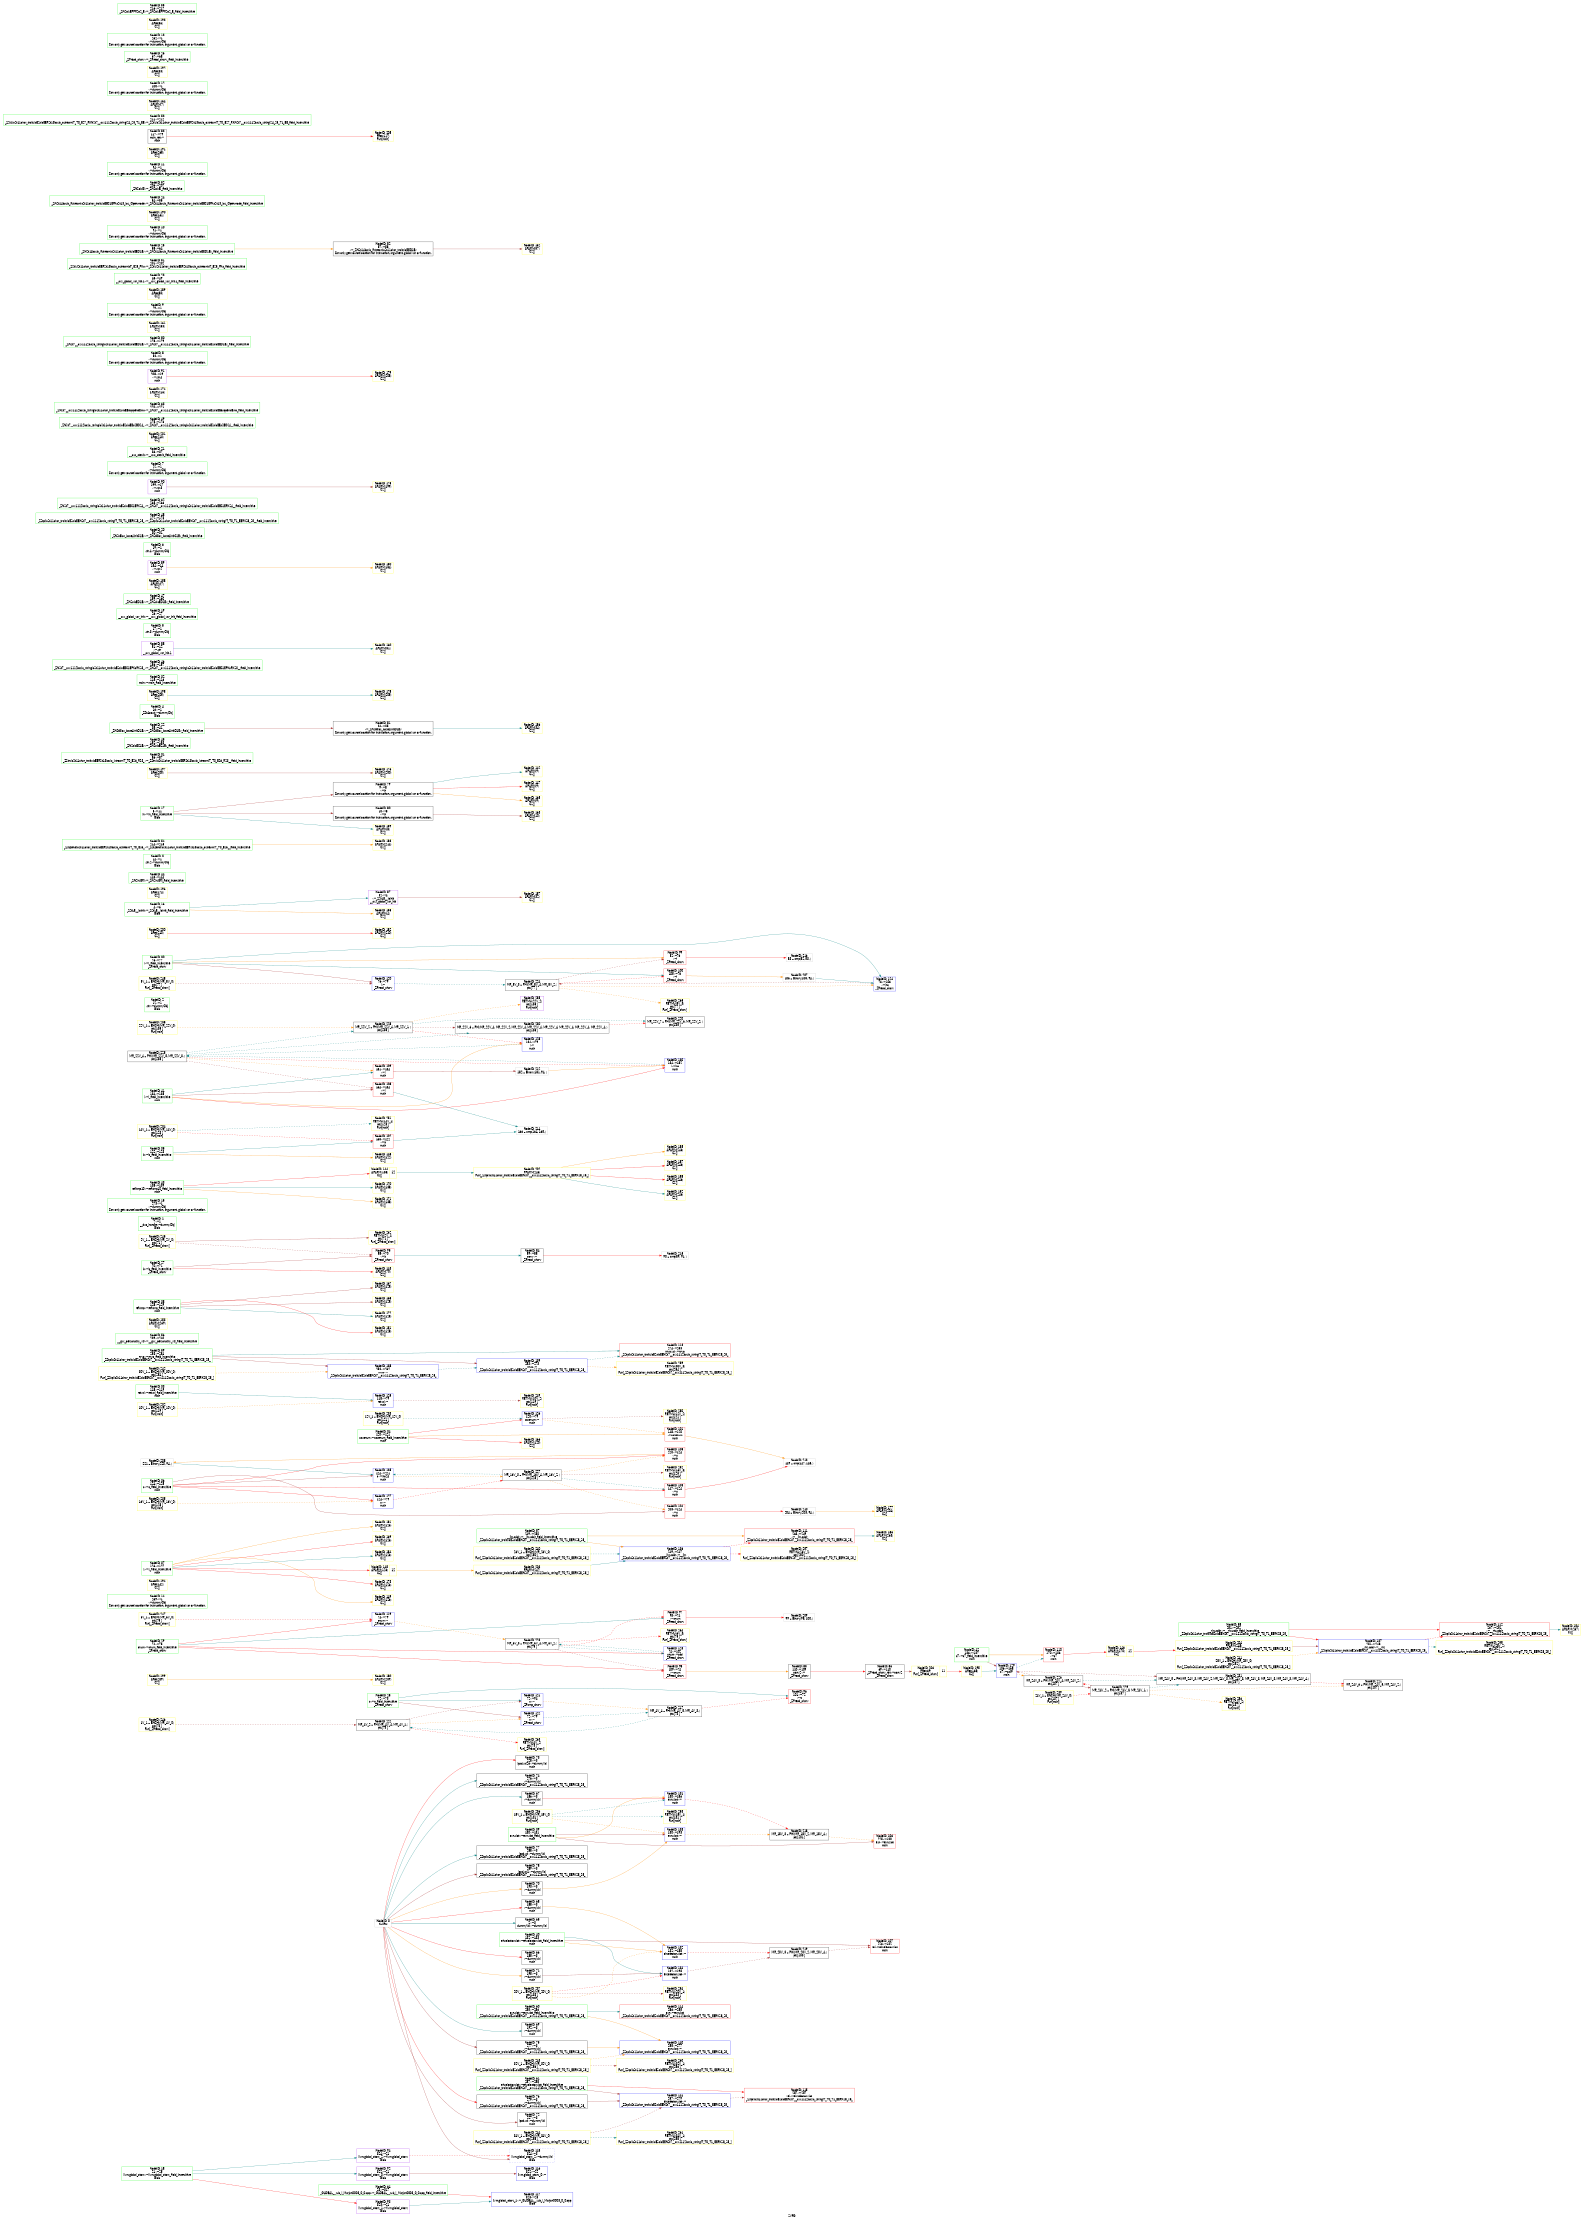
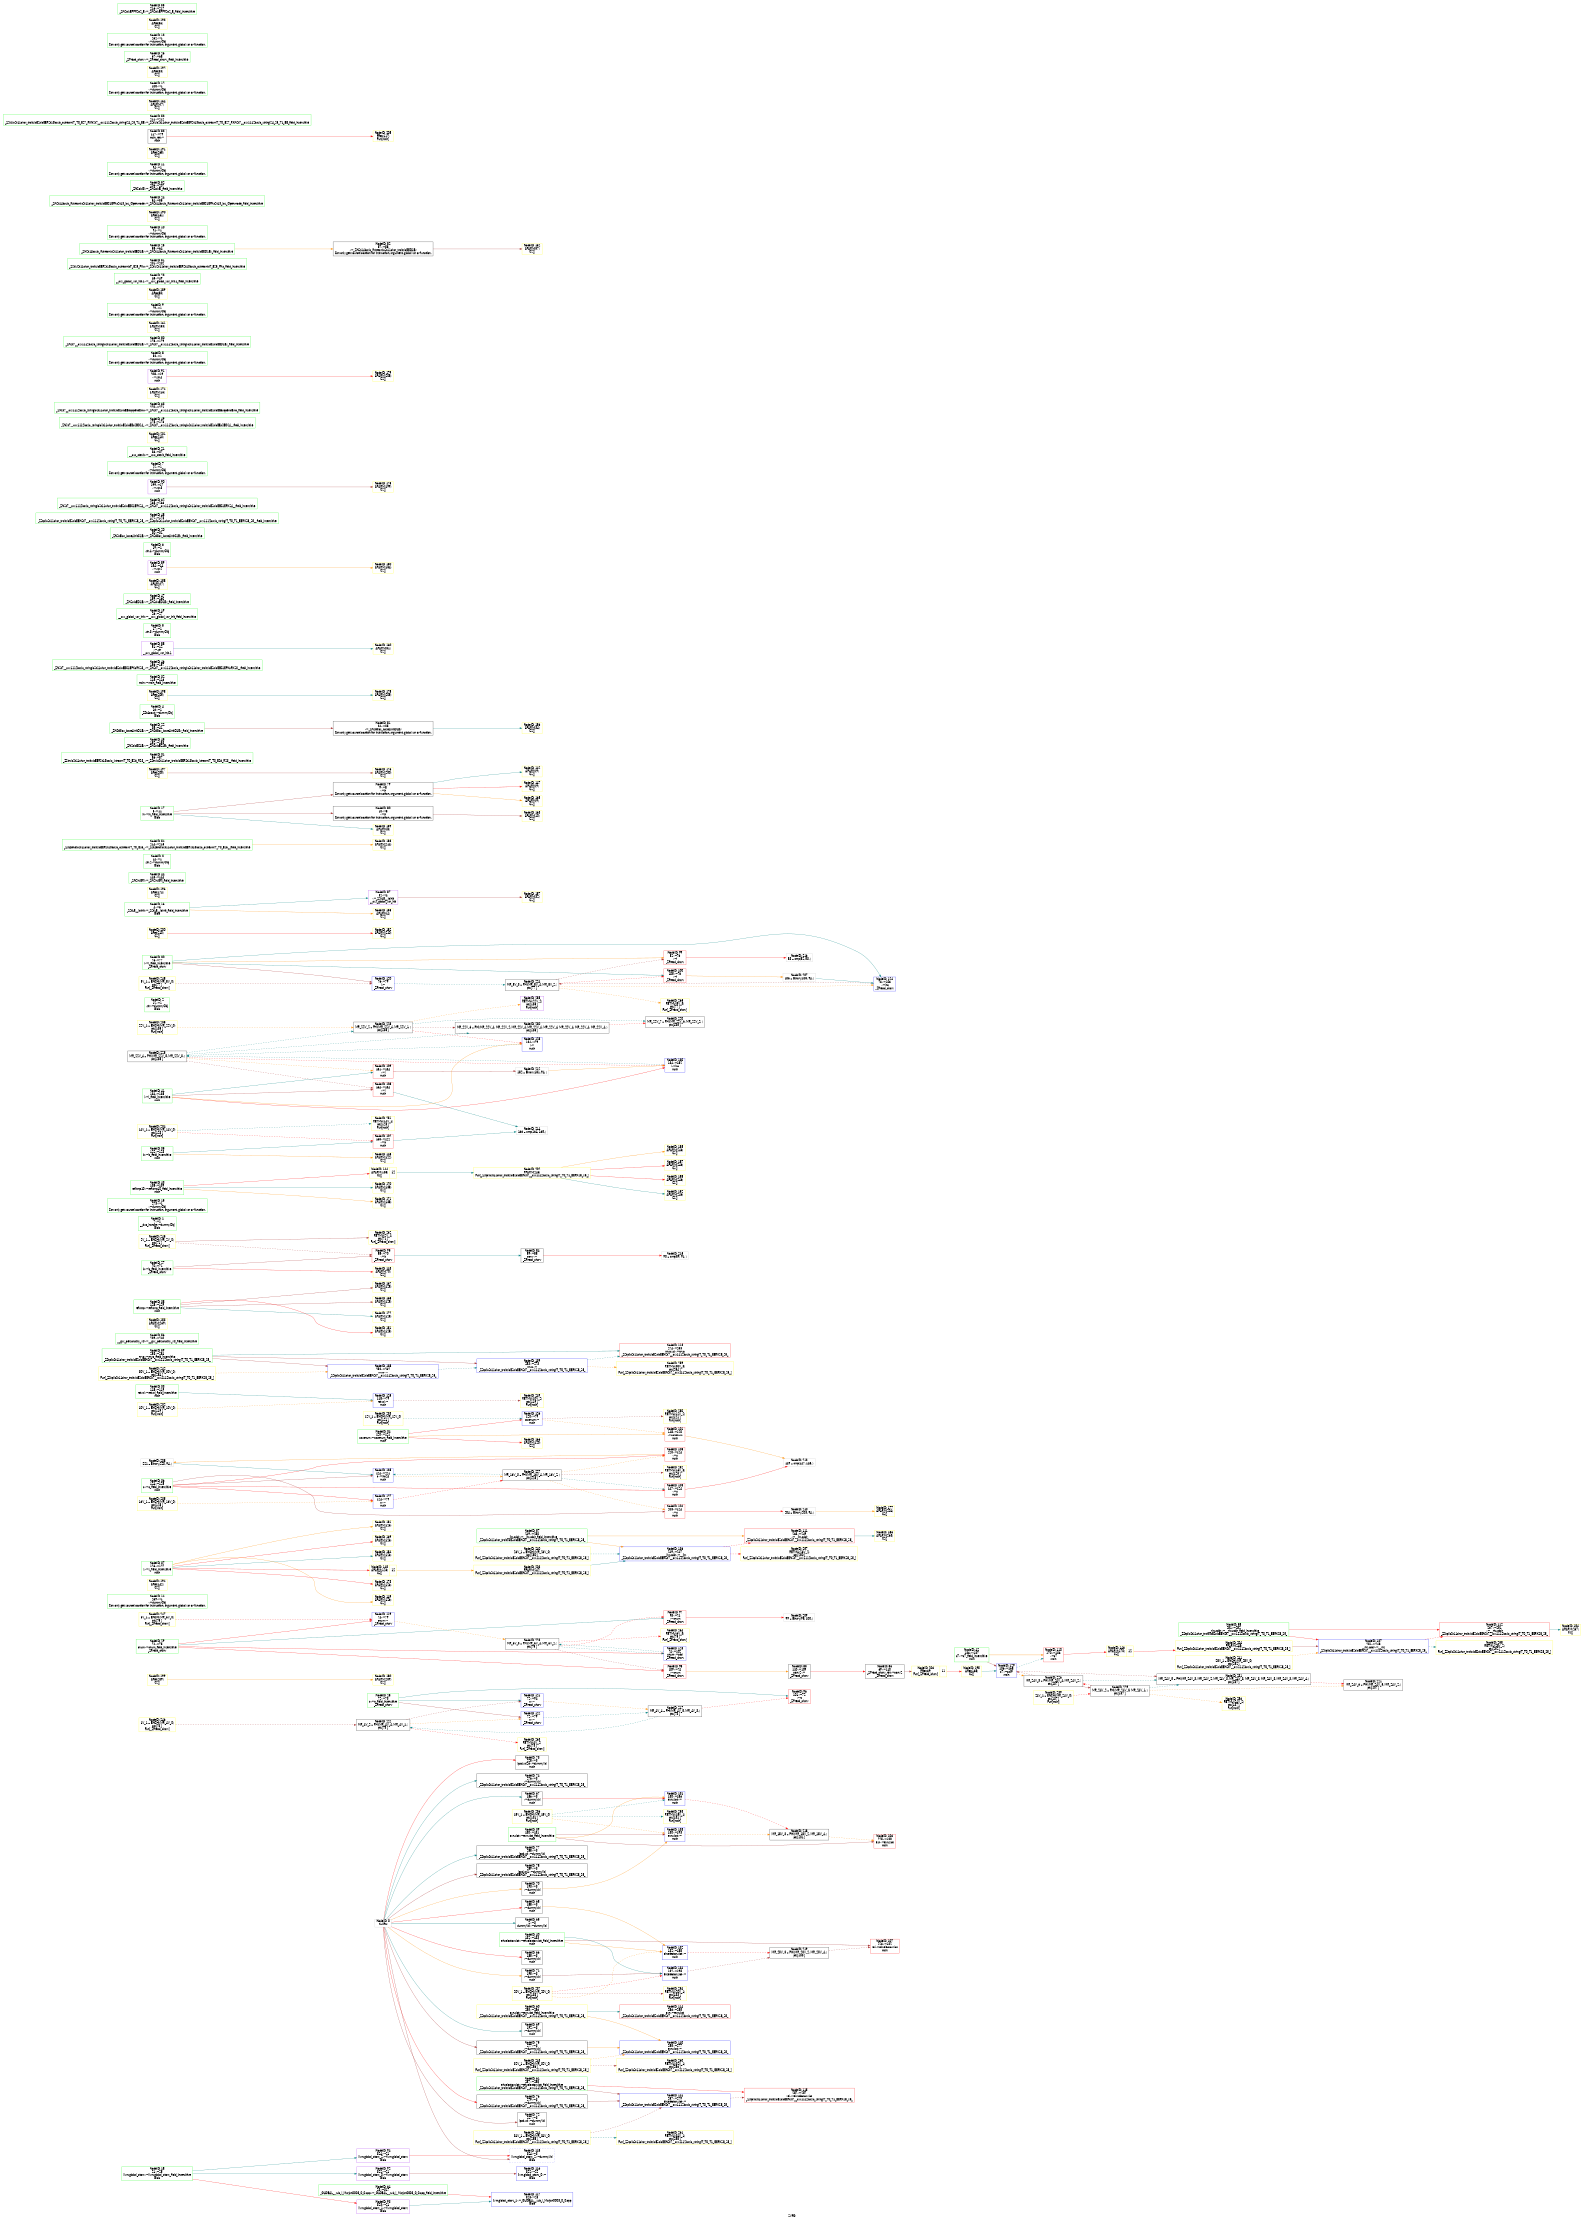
node "NodeID: 121": text "_Z9cmp_charv" -> "_Z9read_charv"
node "NodeID: 60": color green -> yellow
edge "NodeID: 94" -> "NodeID: 118": style dashed -> solid
